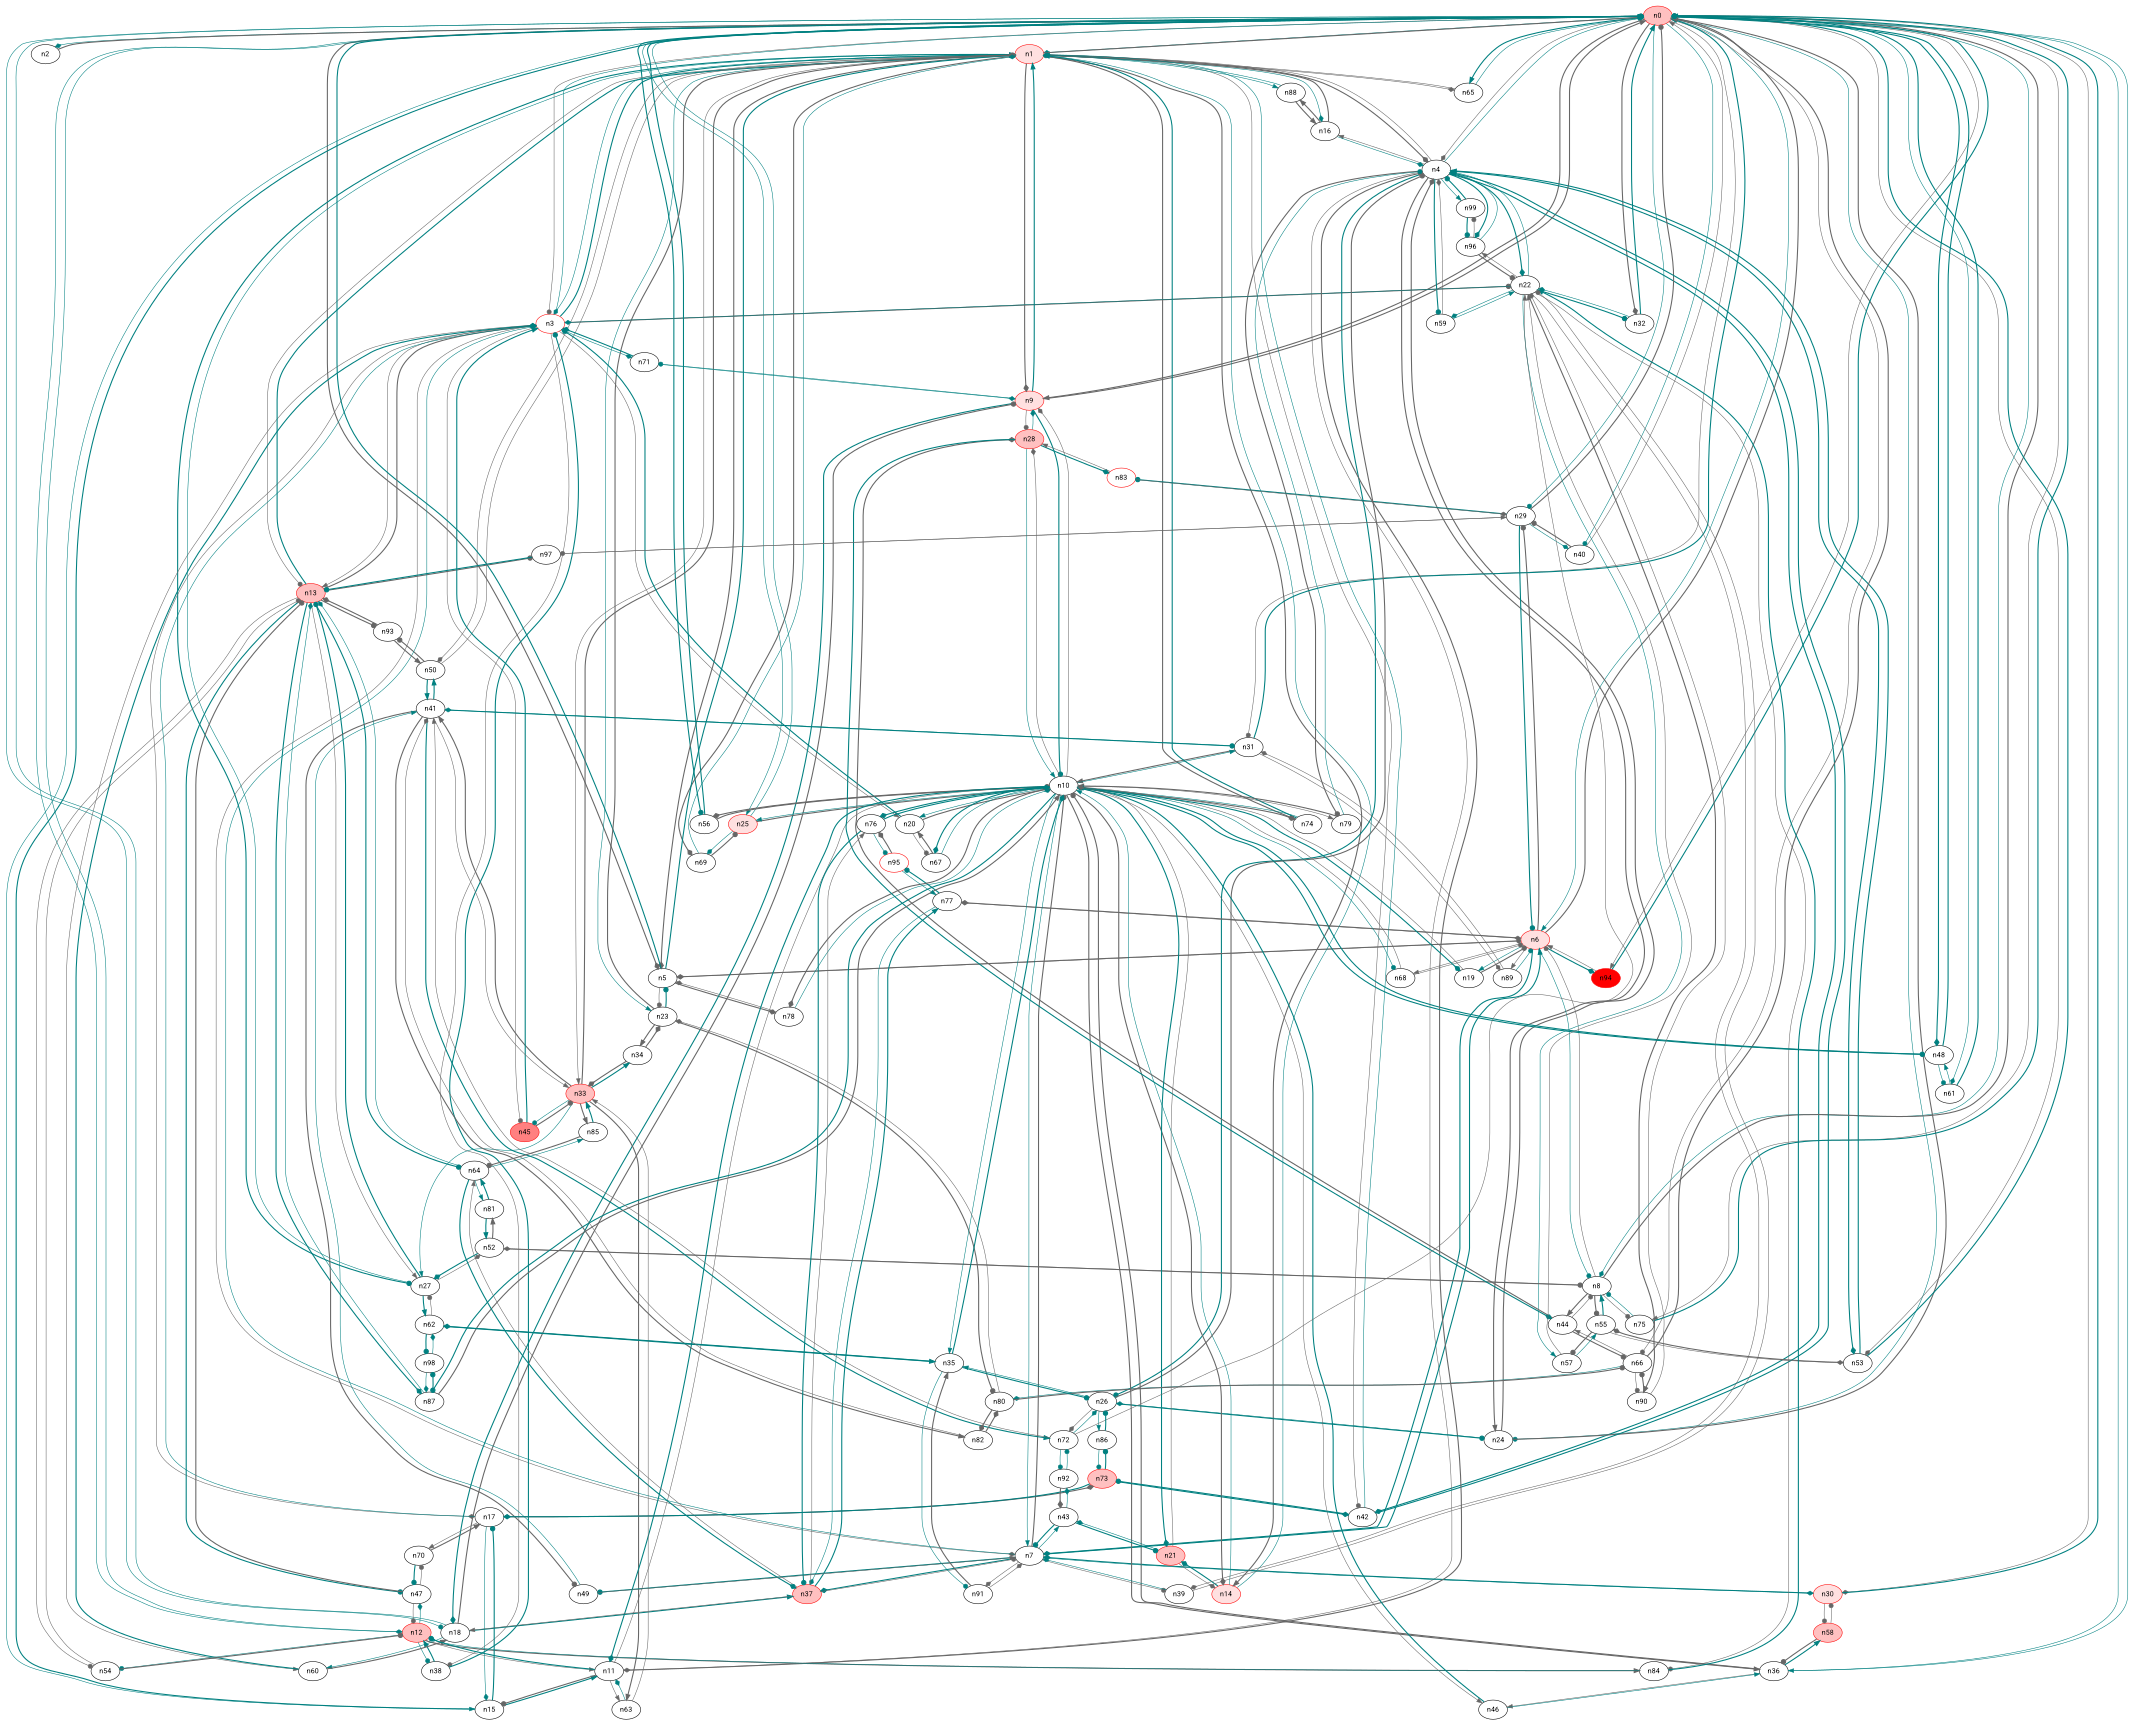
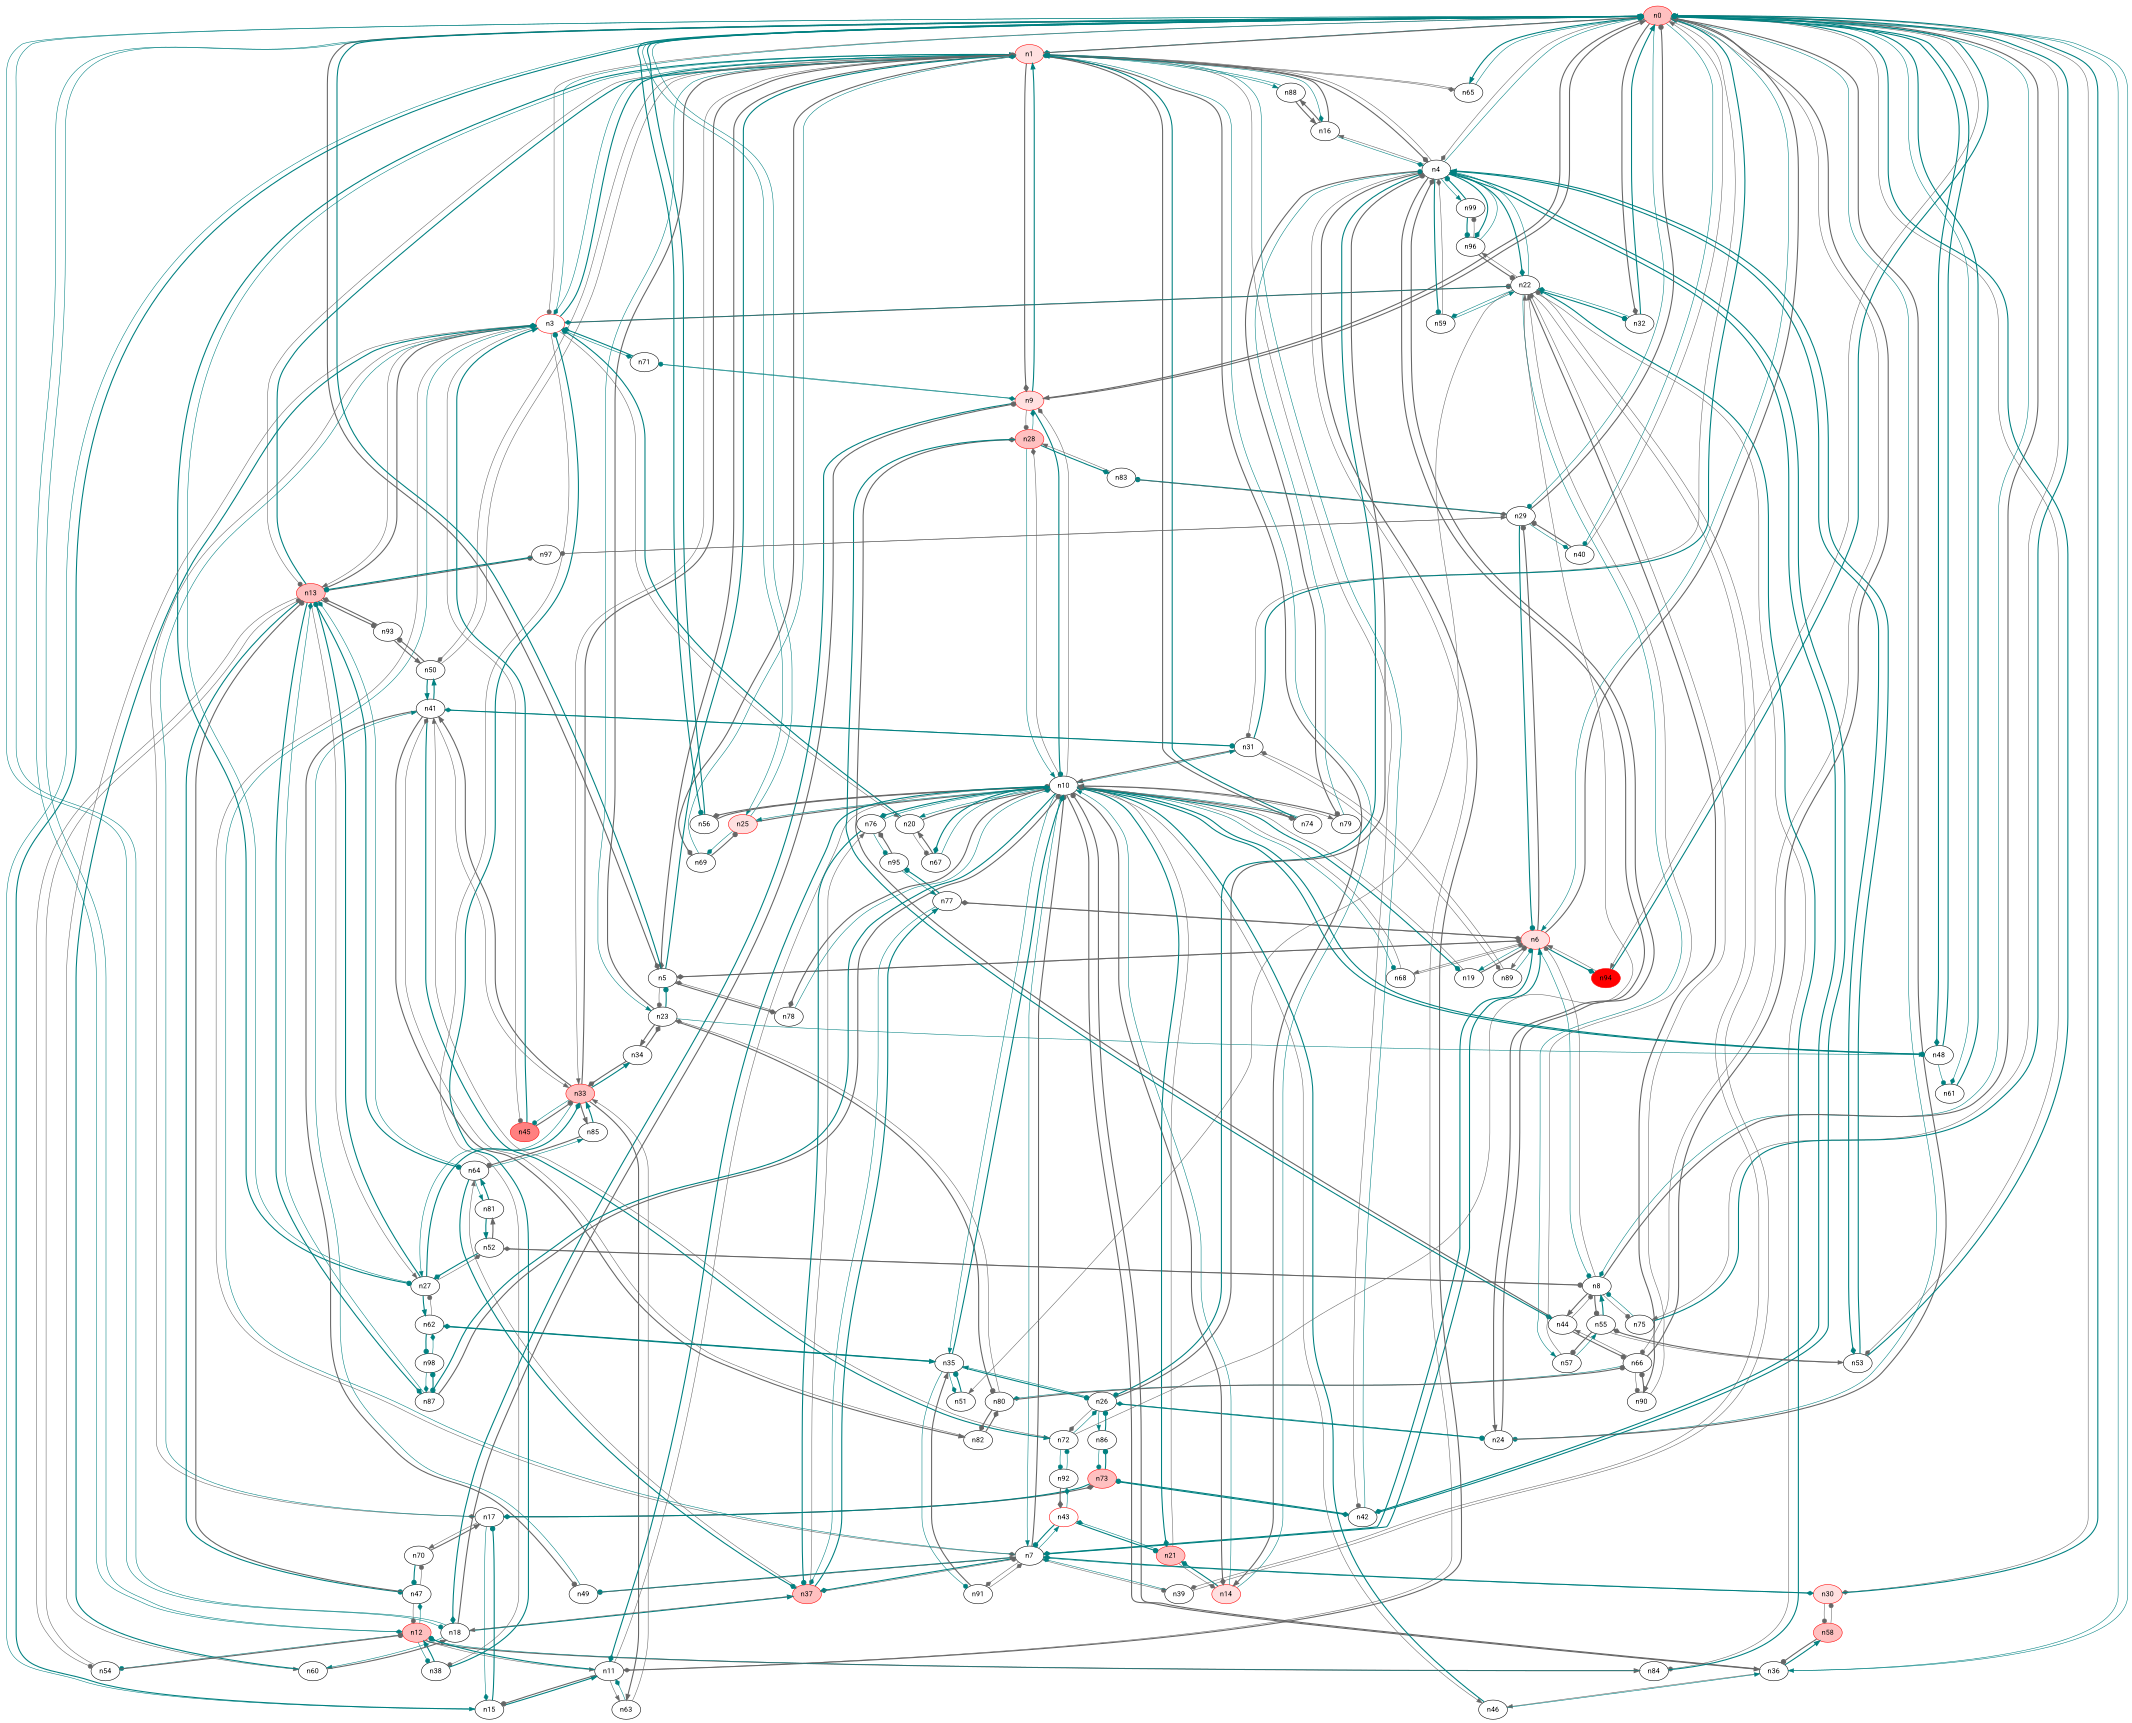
node "n2": removed
node "n83": color #ff0000 -> black
edge "n76" -> "n10": style bold -> solid
node "n95": color #ff0000 -> black
edge "n61" -> "n48": now "n23" -> "n48"
edge "n87" -> "n10": arrowhead normal -> dot
edge "n27" -> "n33": added
edge "n55" -> "n53": arrowhead diamond -> normal
node "n51": added
node "n43": color black -> #ff0000
